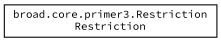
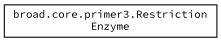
node "broad.core.primer3.Restriction Restriction": label "broad.core.primer3.Restriction Restriction" -> "broad.core.primer3.Restriction Enzyme"
